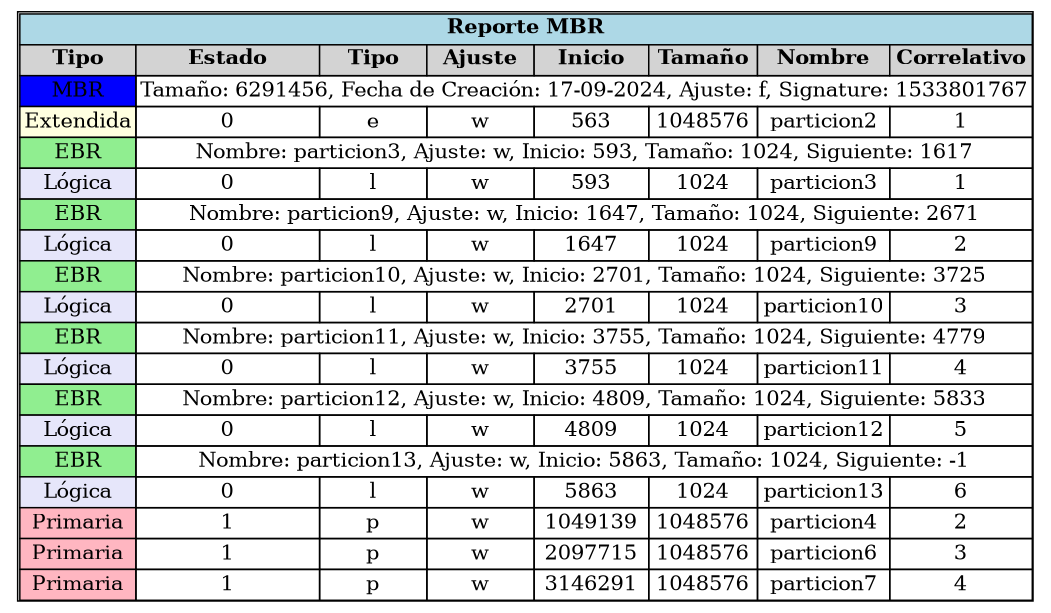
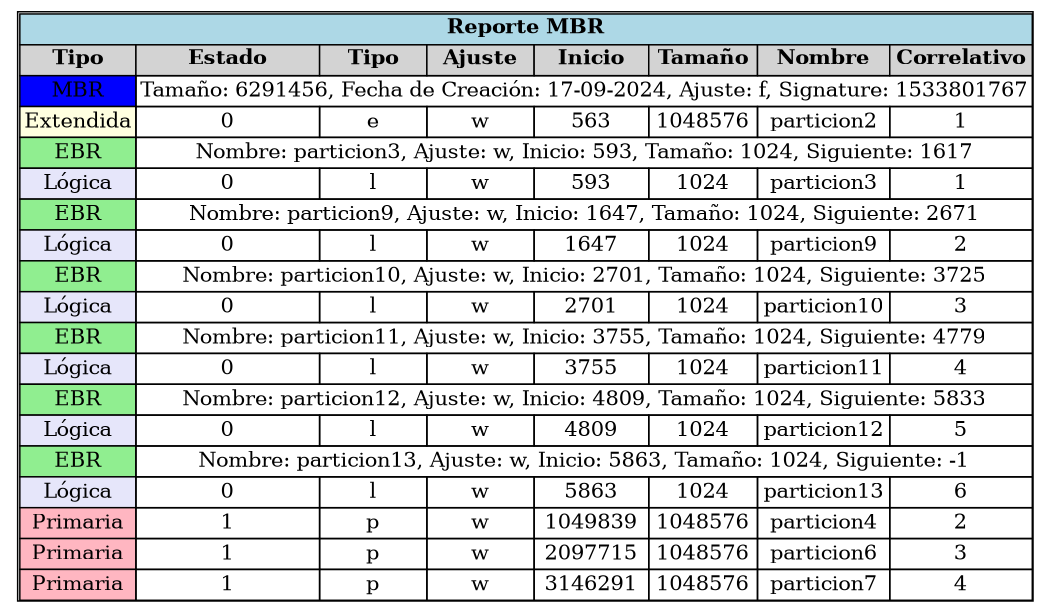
node "Reporte MBR": text "1049139" -> "1049839"
